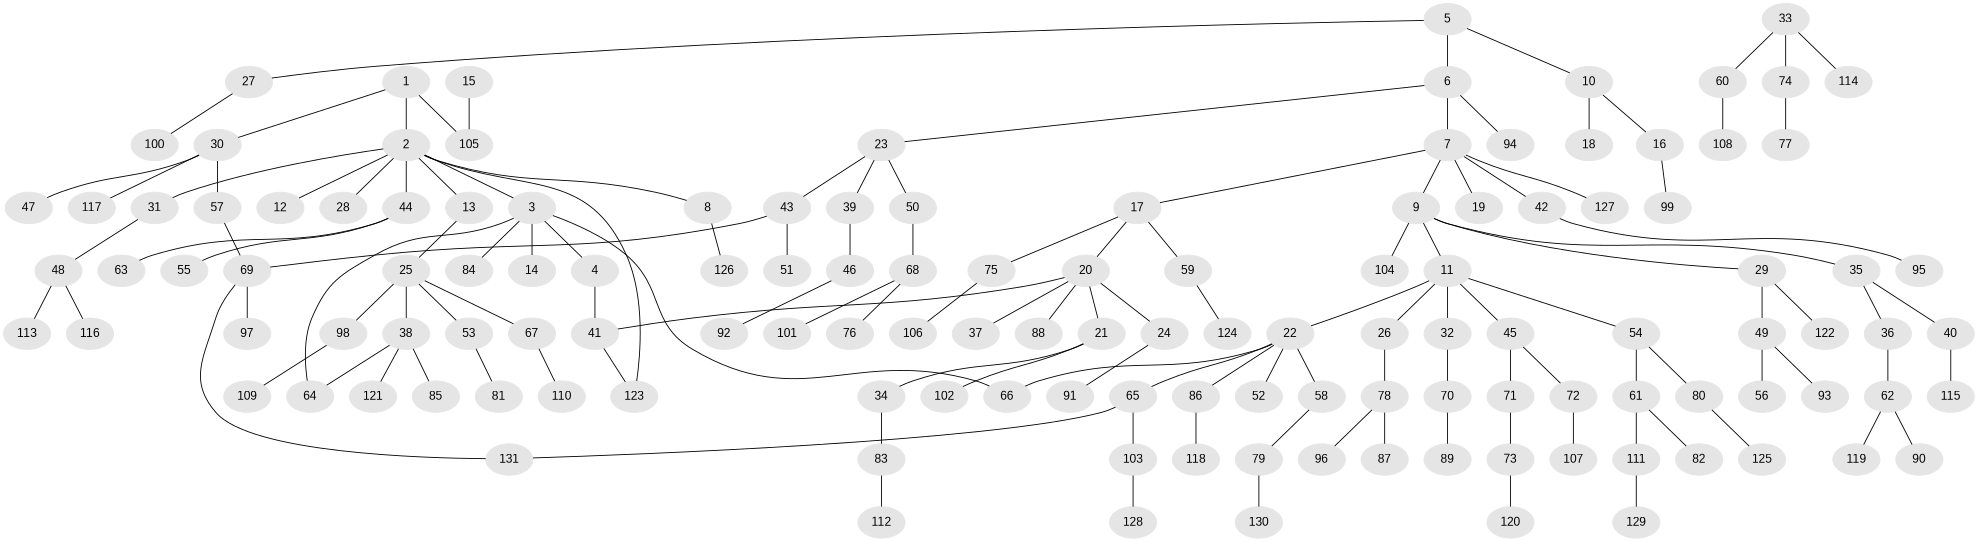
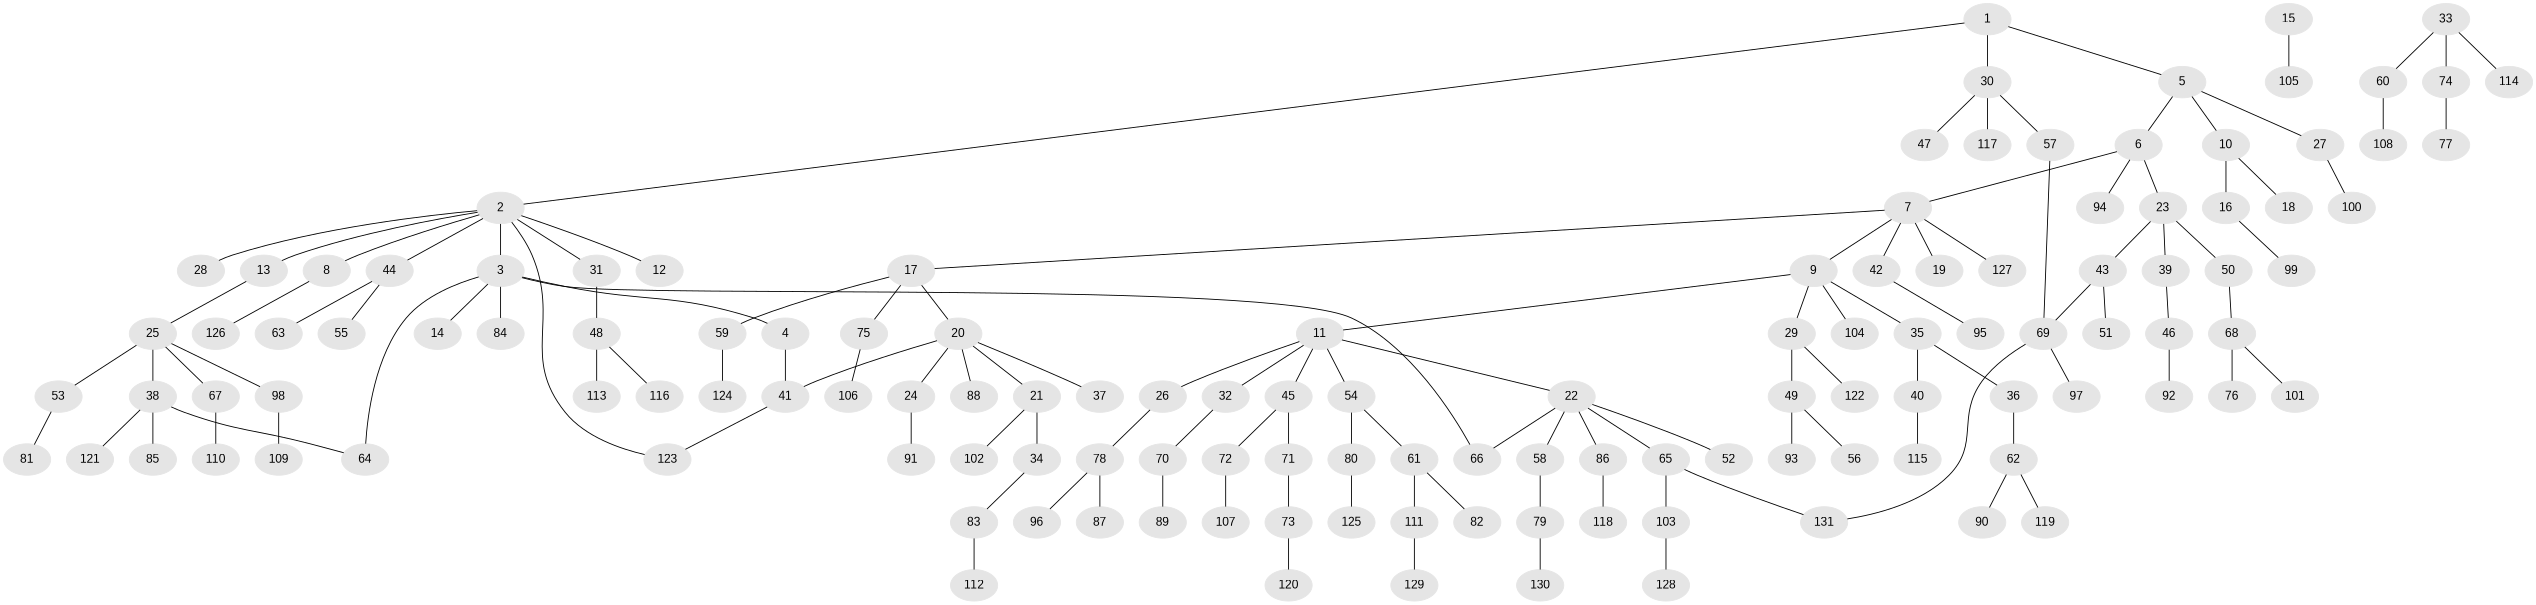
edge "1" -- "105": now "1" -- "5"
